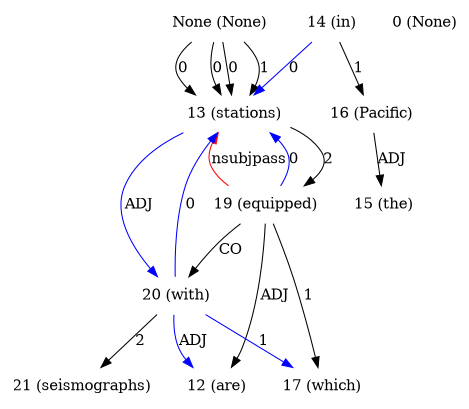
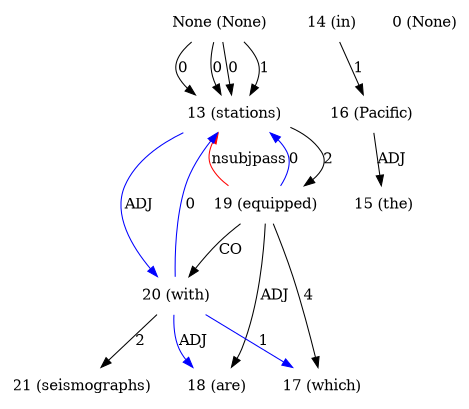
edge "14 (in)" -> "13 (stations)": removed, label "0"
edge "19 (equipped)" -> "17 (which)": label "1" -> "4"
node "12 (are)": label "12 (are)" -> "18 (are)"
